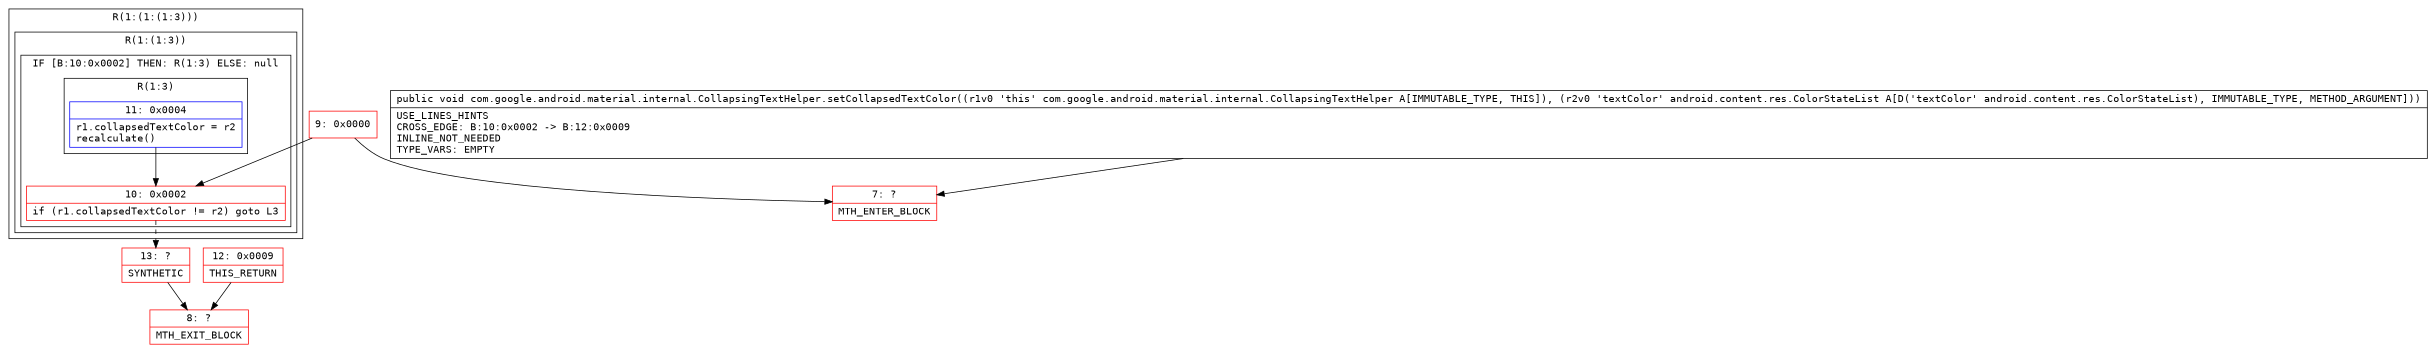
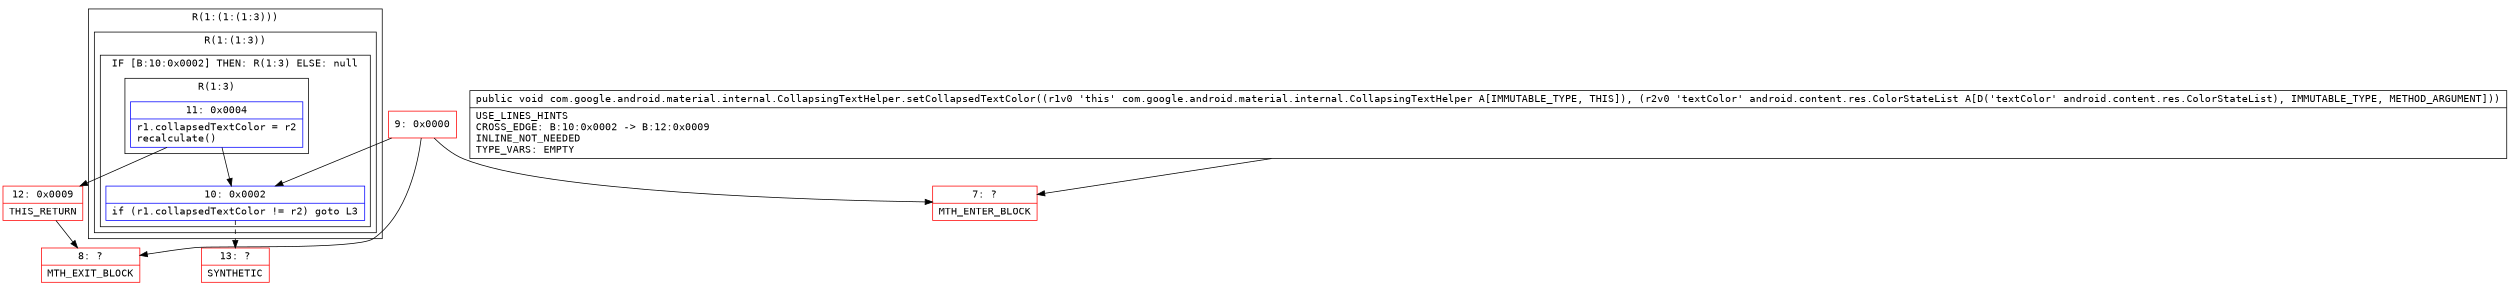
edge "11: 0x0004" -> "12: 0x0009": added
node "10: 0x0002": color red -> blue
edge "13: ?" -> "8: ?": now "9: 0x0000" -> "8: ?"
